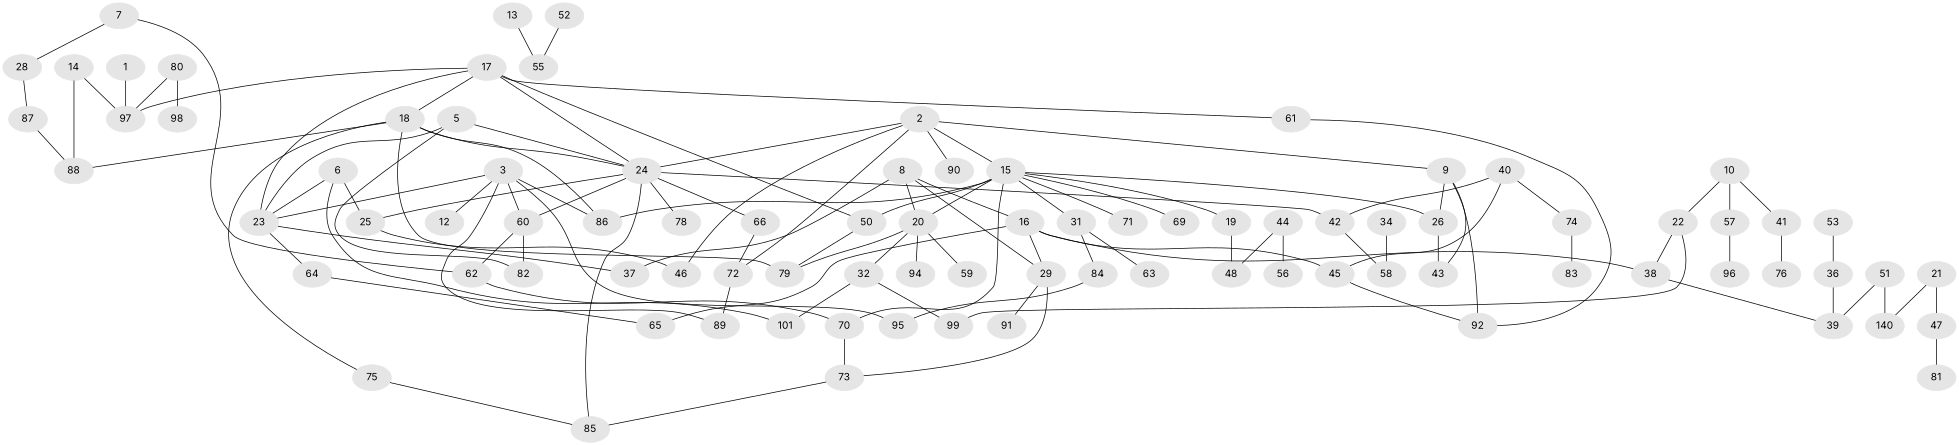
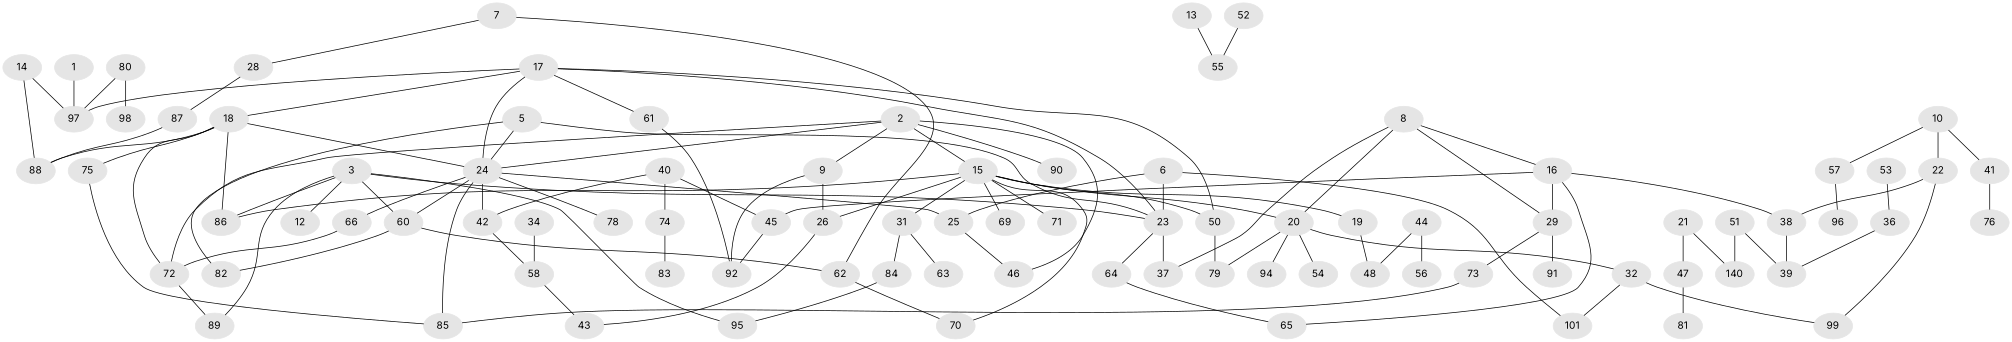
edge "9" -- "43": now "58" -- "43"
edge "18" -- "79": now "18" -- "72"
node "59": label "59" -> "54"
edge "70" -- "73": removed
